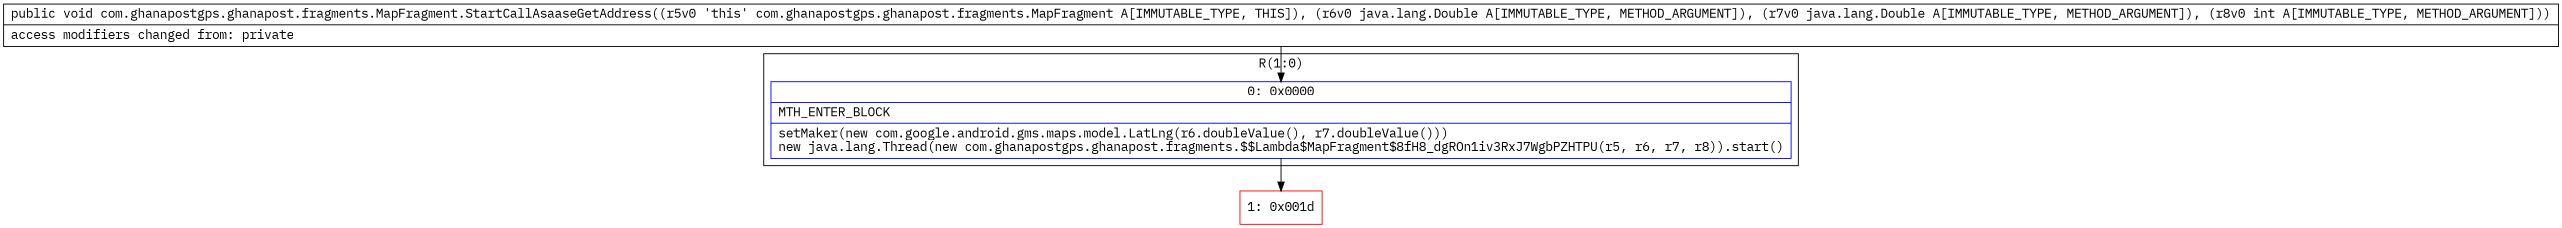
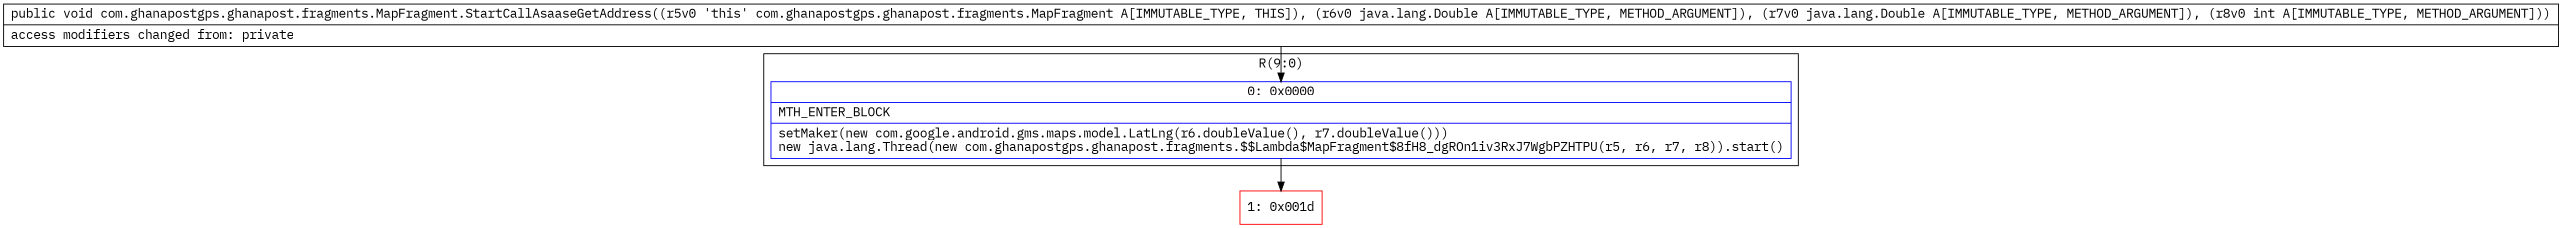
cluster "R(1:0)": label "R(1:0)" -> "R(9:0)"
